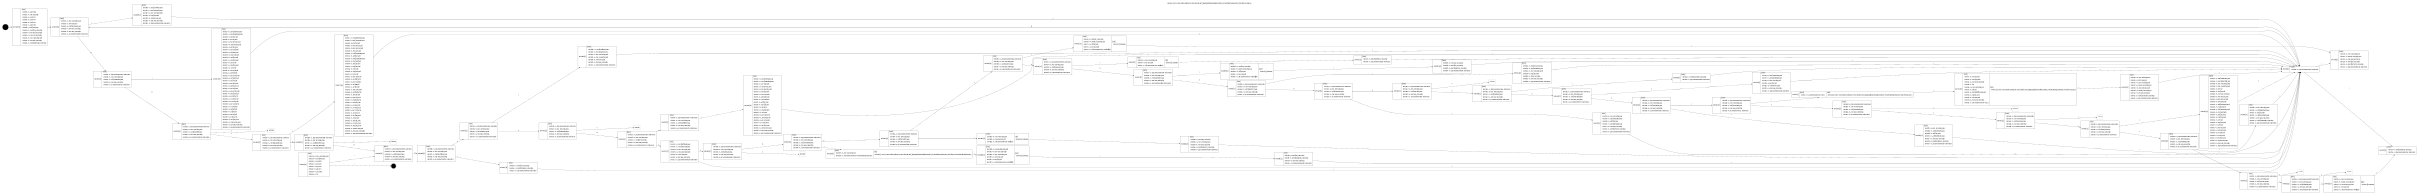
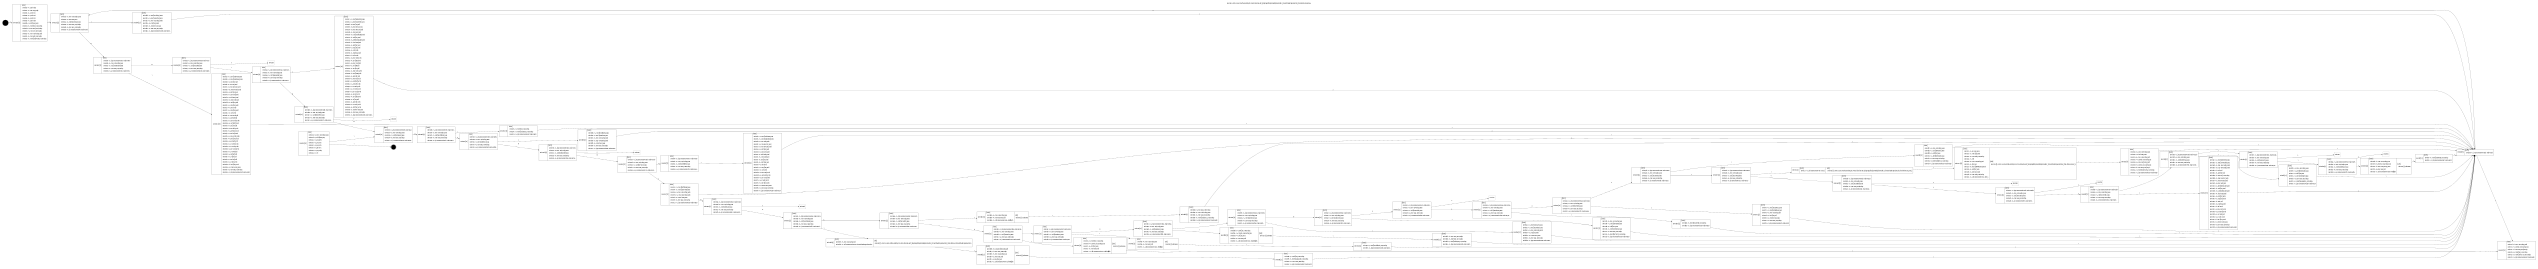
edge "0x40208f [5]" -> "0x401f3f [12]": reversed
